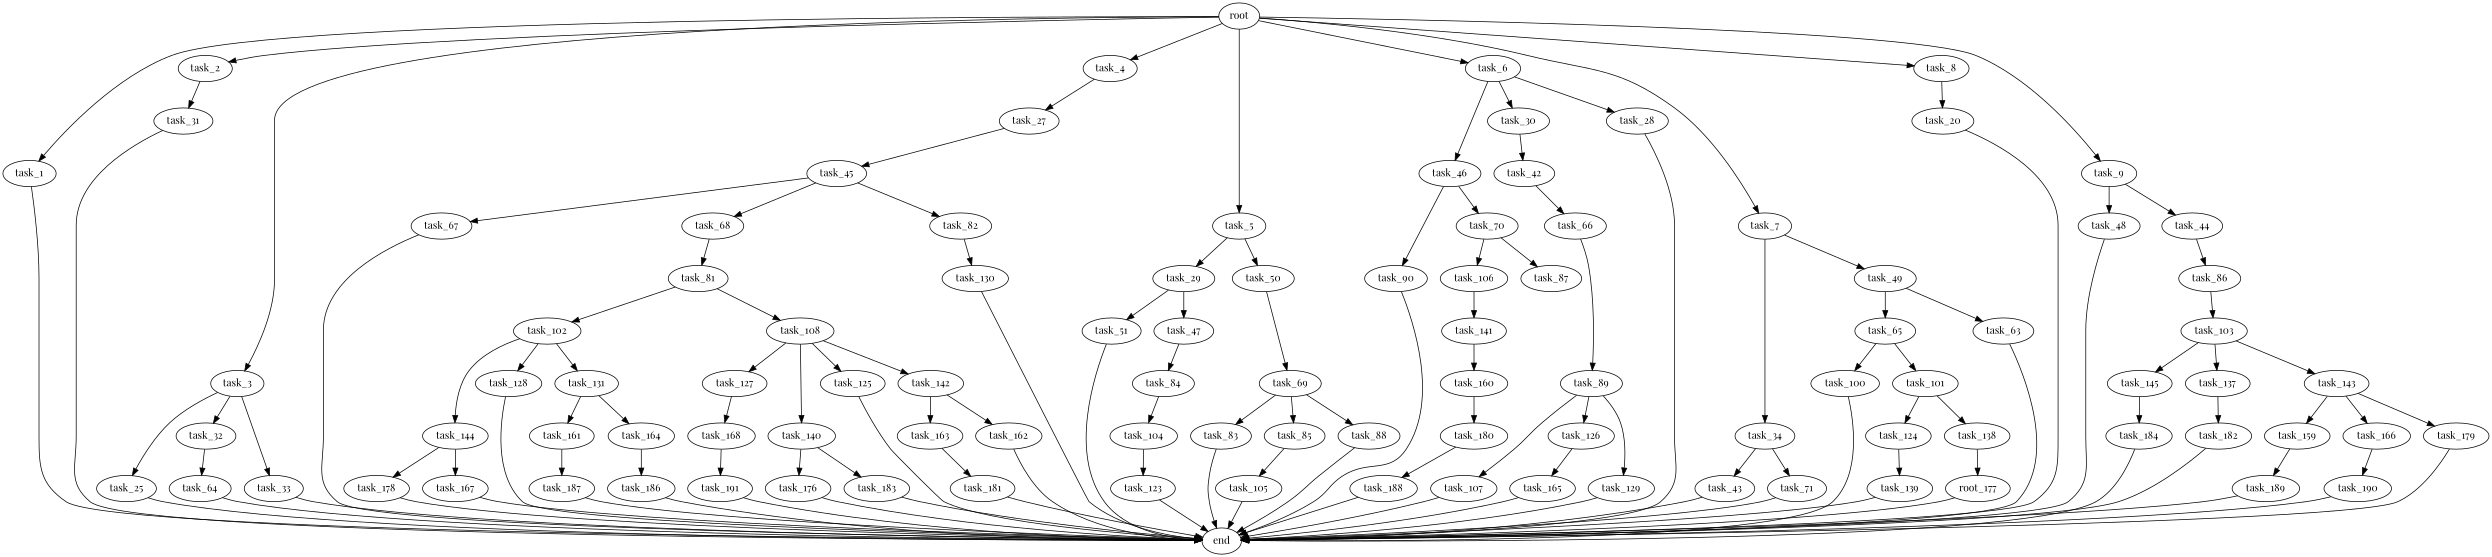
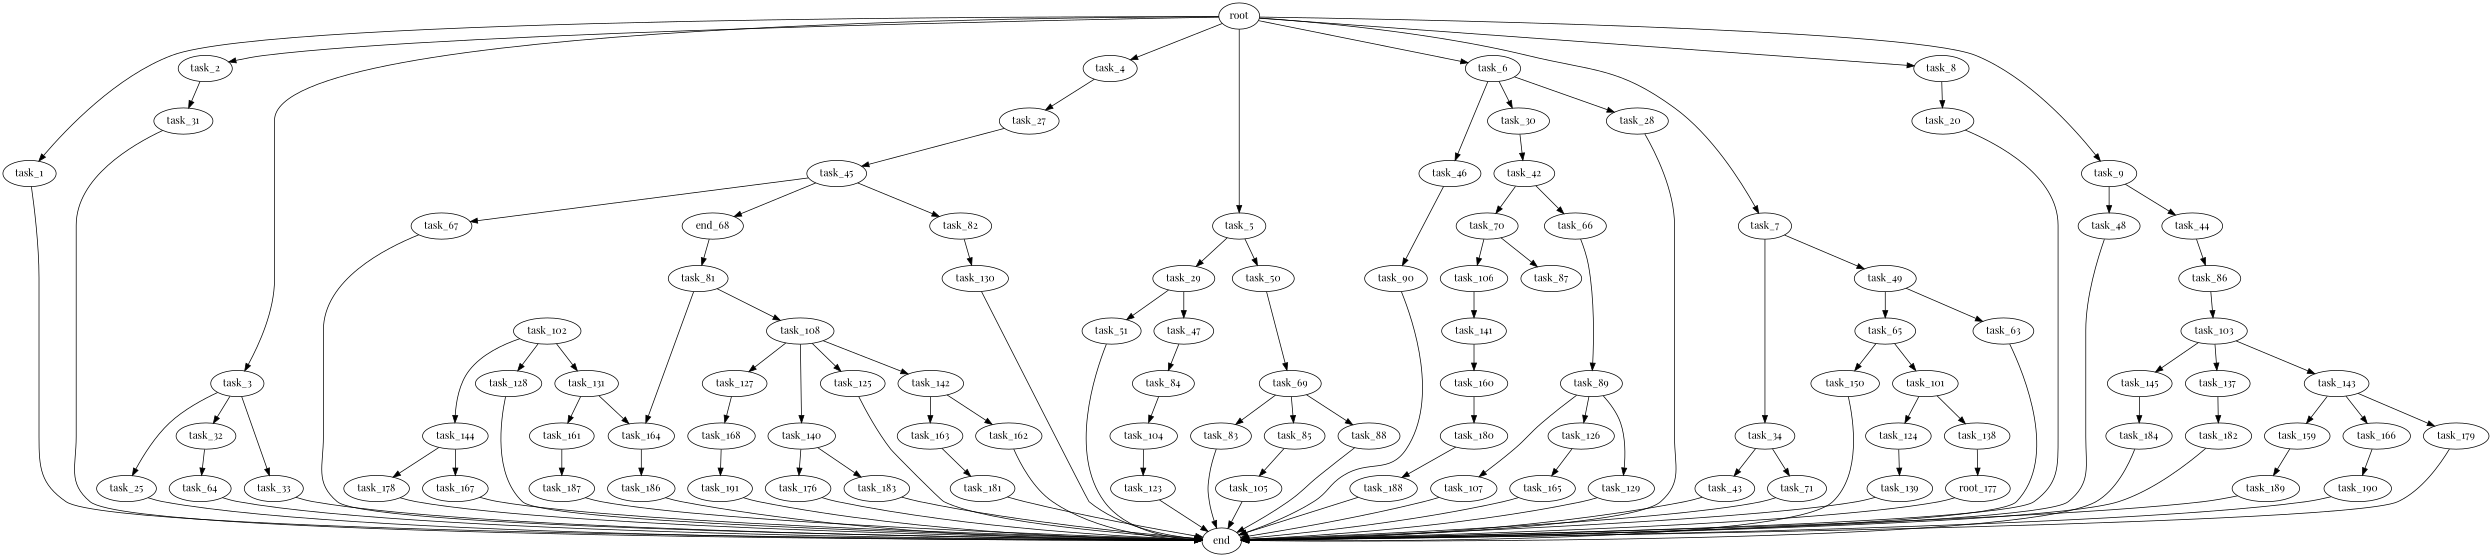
edge "task_46" -> "task_70": now "task_42" -> "task_70"
node "task_68": label "task_68" -> "end_68"
edge "task_81" -> "task_102": now "task_81" -> "task_164"
node "task_100": label "task_100" -> "task_150"
